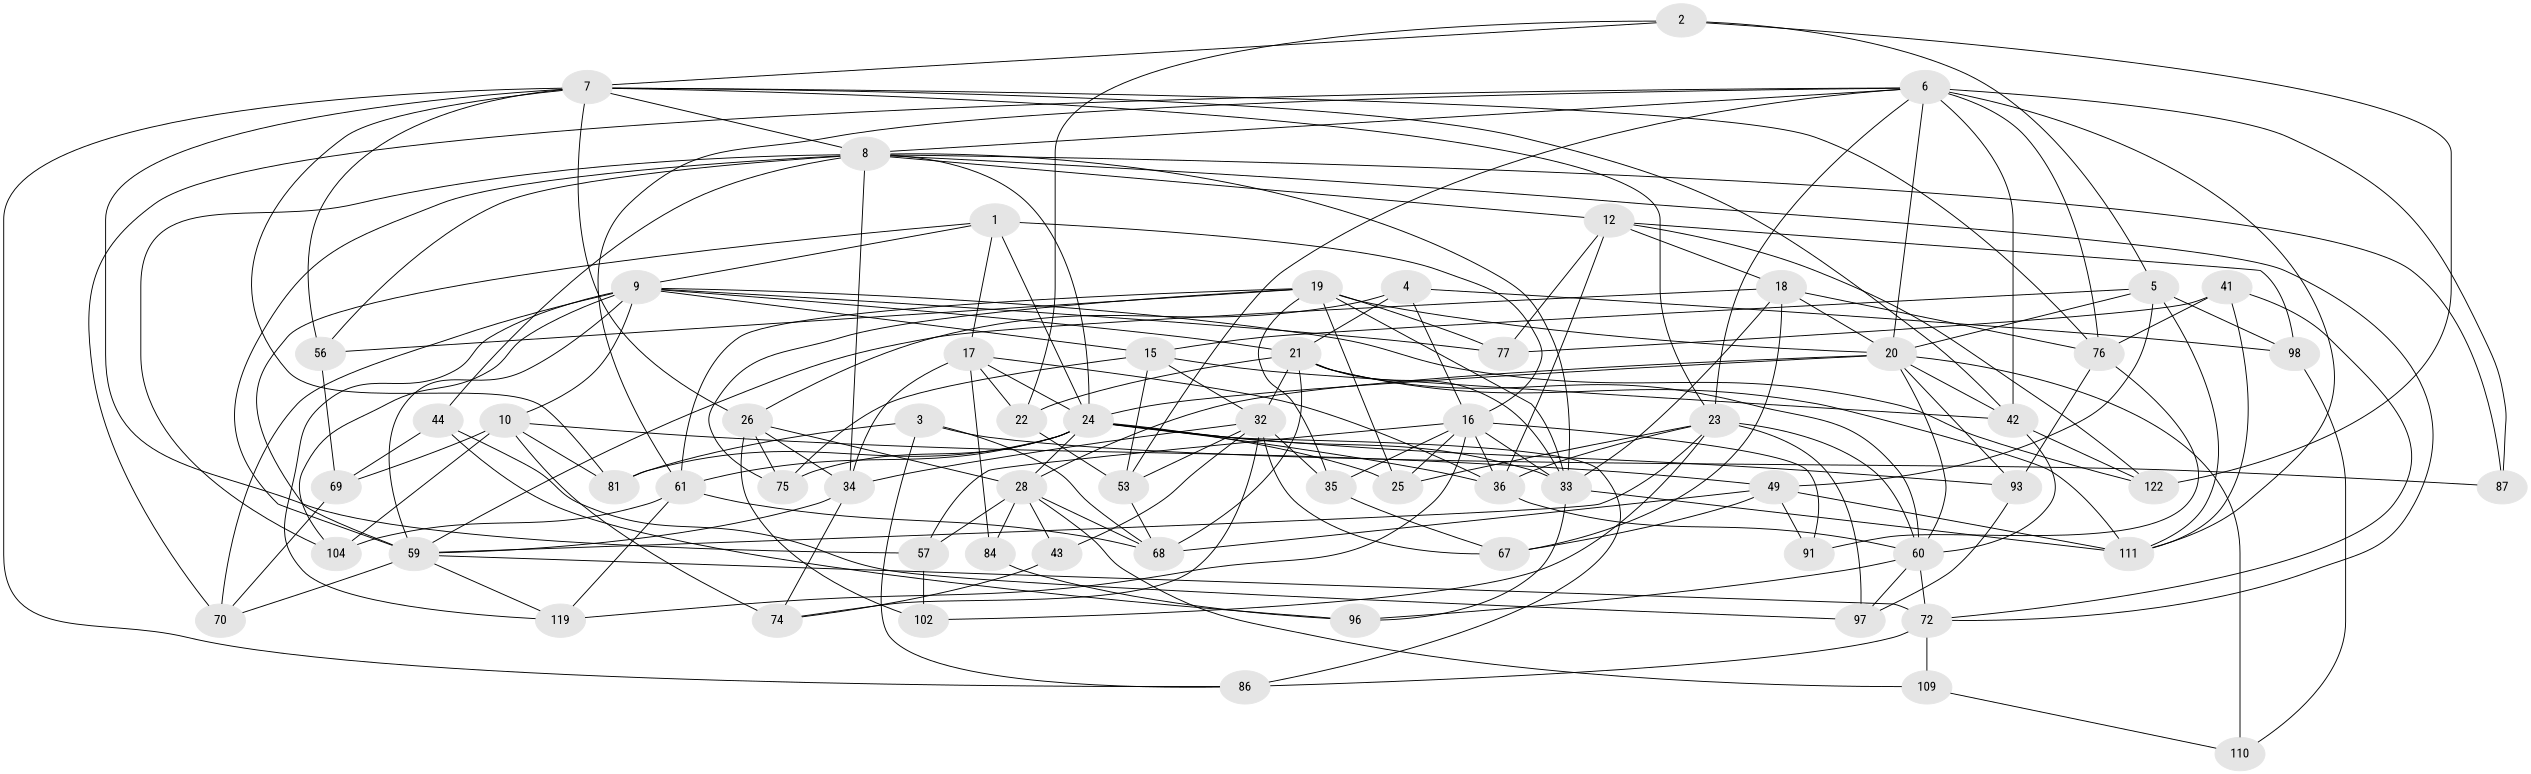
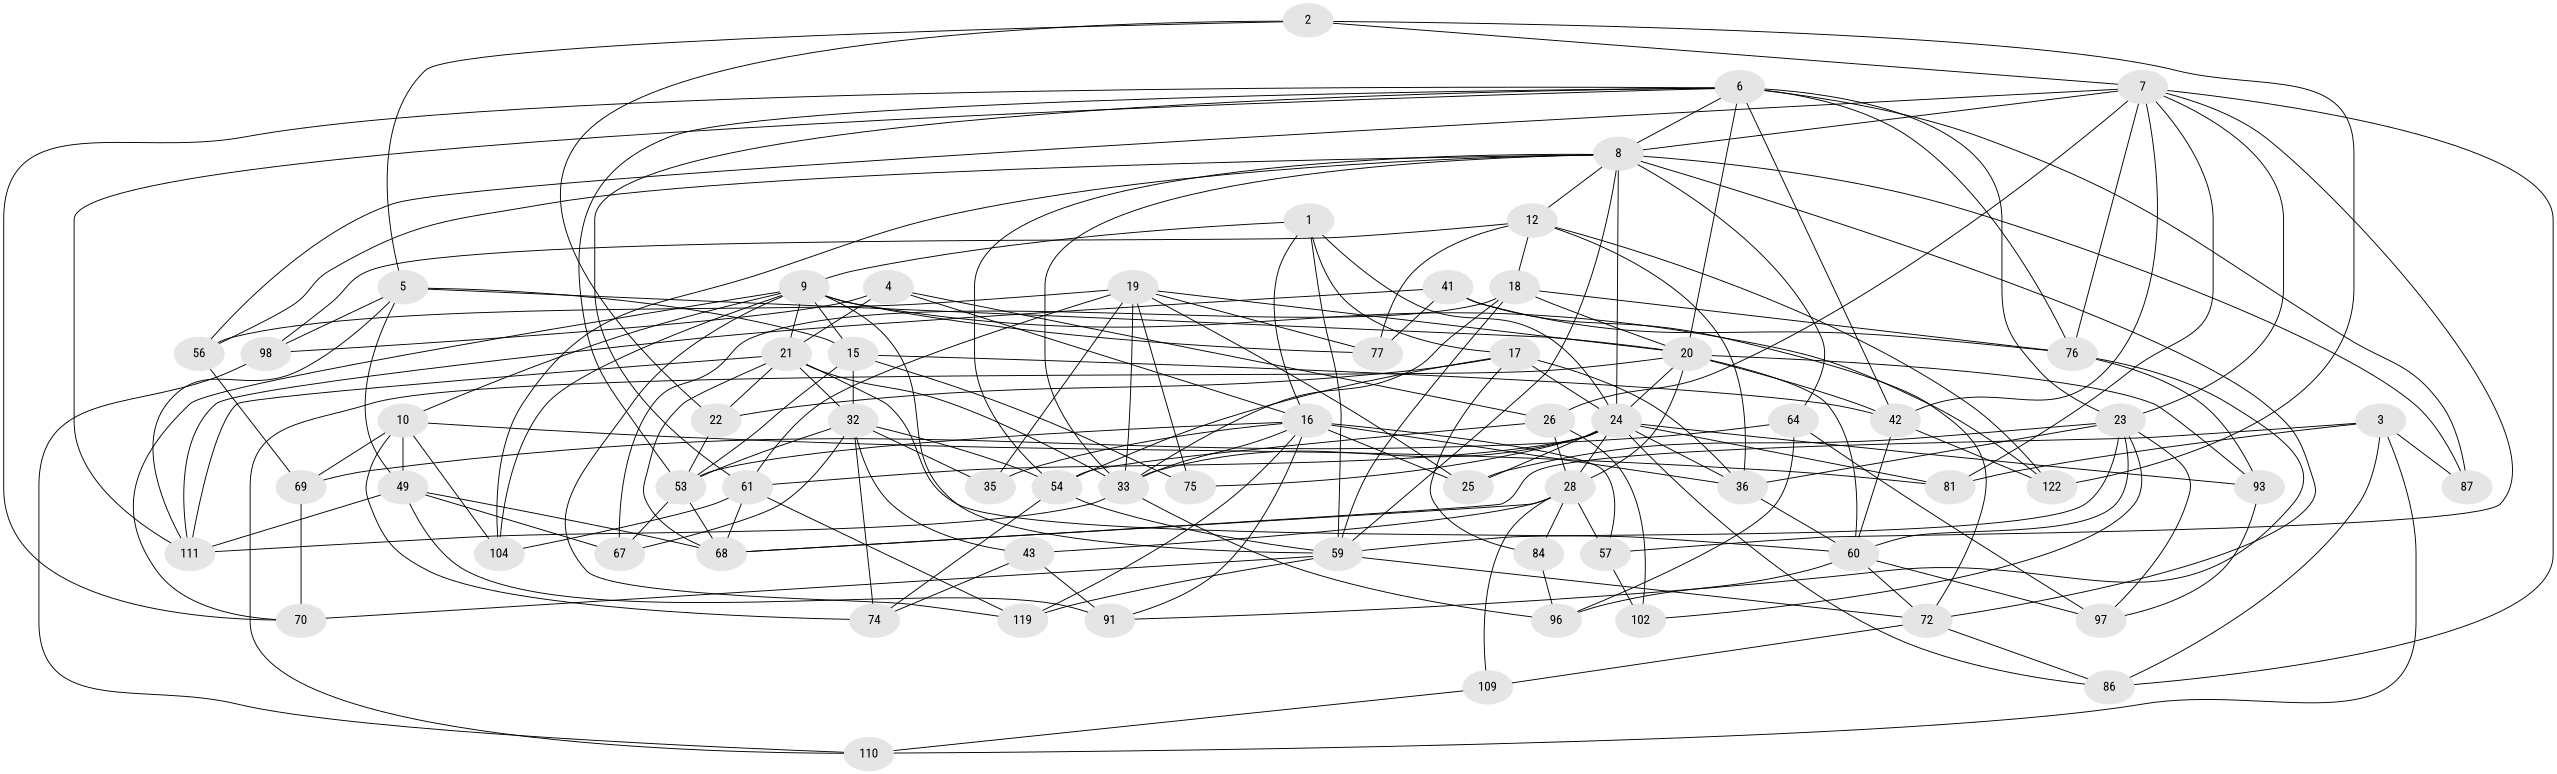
node "44": label "44" -> "64"
edge "16" -- "53": added
edge "26" -- "75": removed
node "34": label "34" -> "54"
edge "35" -- "67": now "53" -- "67"
edge "43" -- "91": added
edge "3" -- "110": added
